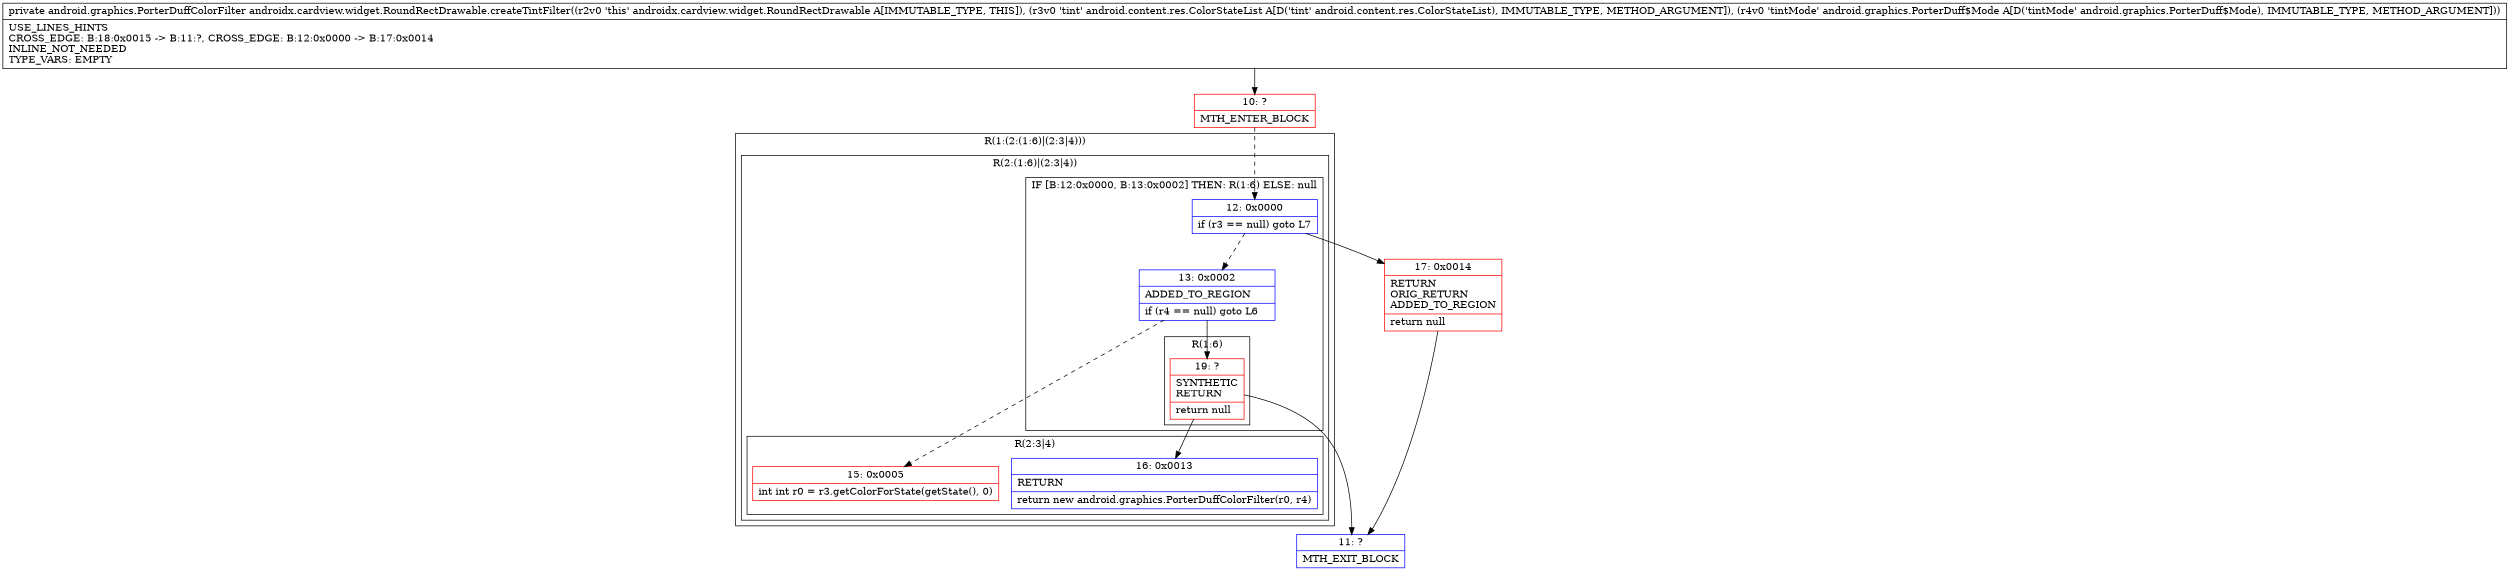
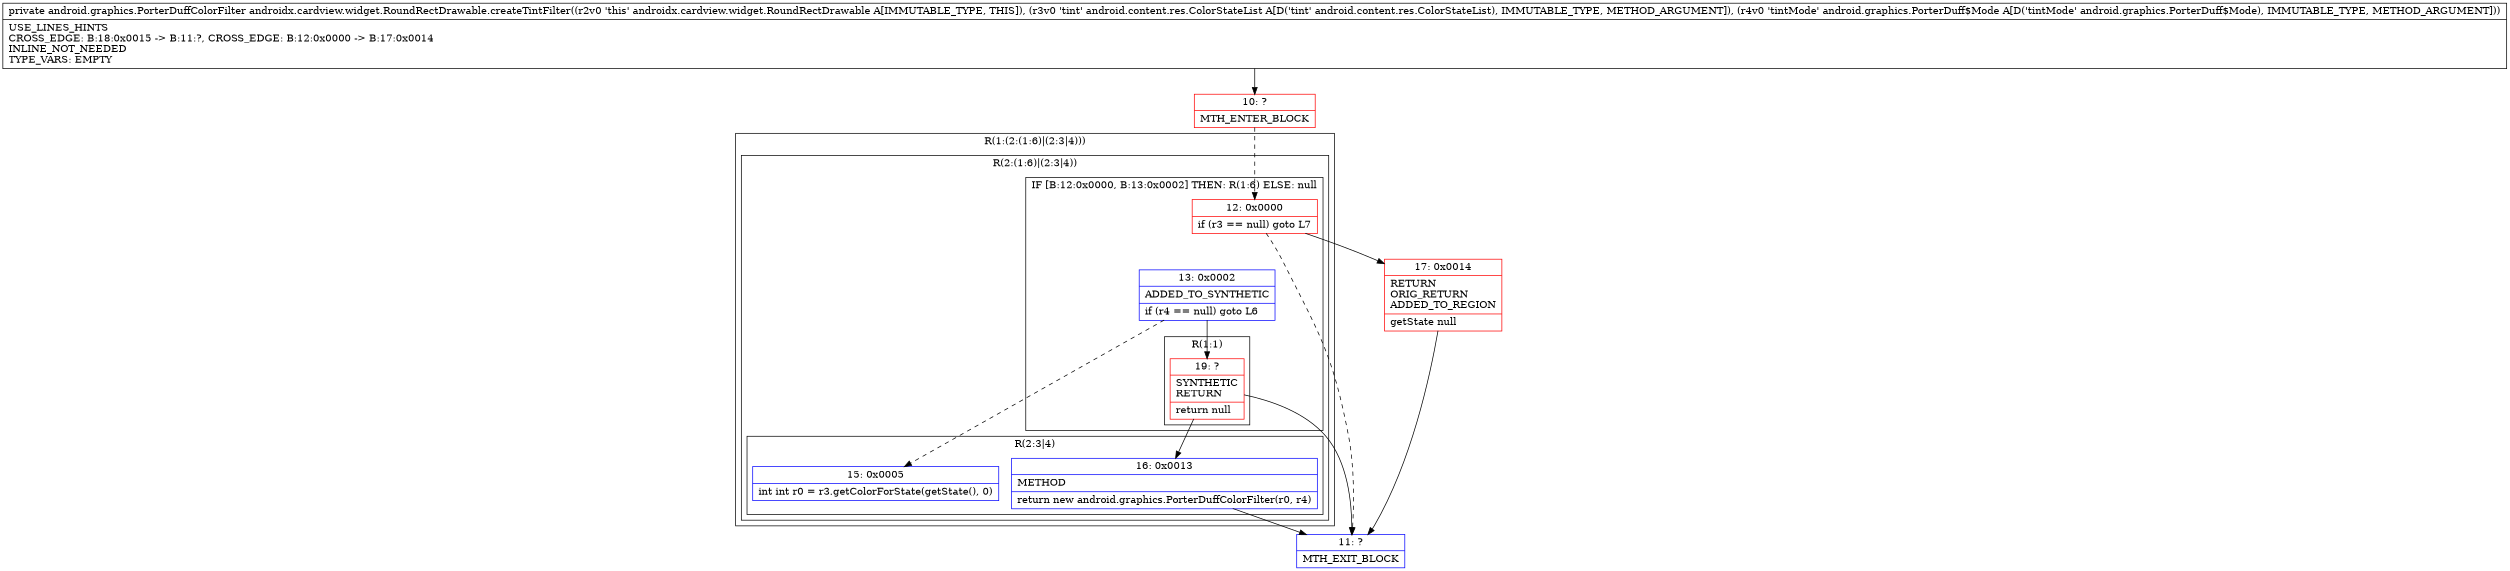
node "12: 0x0000": color blue -> red
edge "12: 0x0000" -> "13: 0x0002": now "12: 0x0000" -> "11: ?"
node "13: 0x0002": text "ADDED_TO_REGION" -> "ADDED_TO_SYNTHETIC"
node "17: 0x0014": text "return null" -> "getState null"
cluster "R(1:6)": label "R(1:6)" -> "R(1:1)"
node "16: 0x0013": text "RETURN" -> "METHOD"
node "15: 0x0005": color red -> blue
edge "16: 0x0013" -> "11: ?": added
